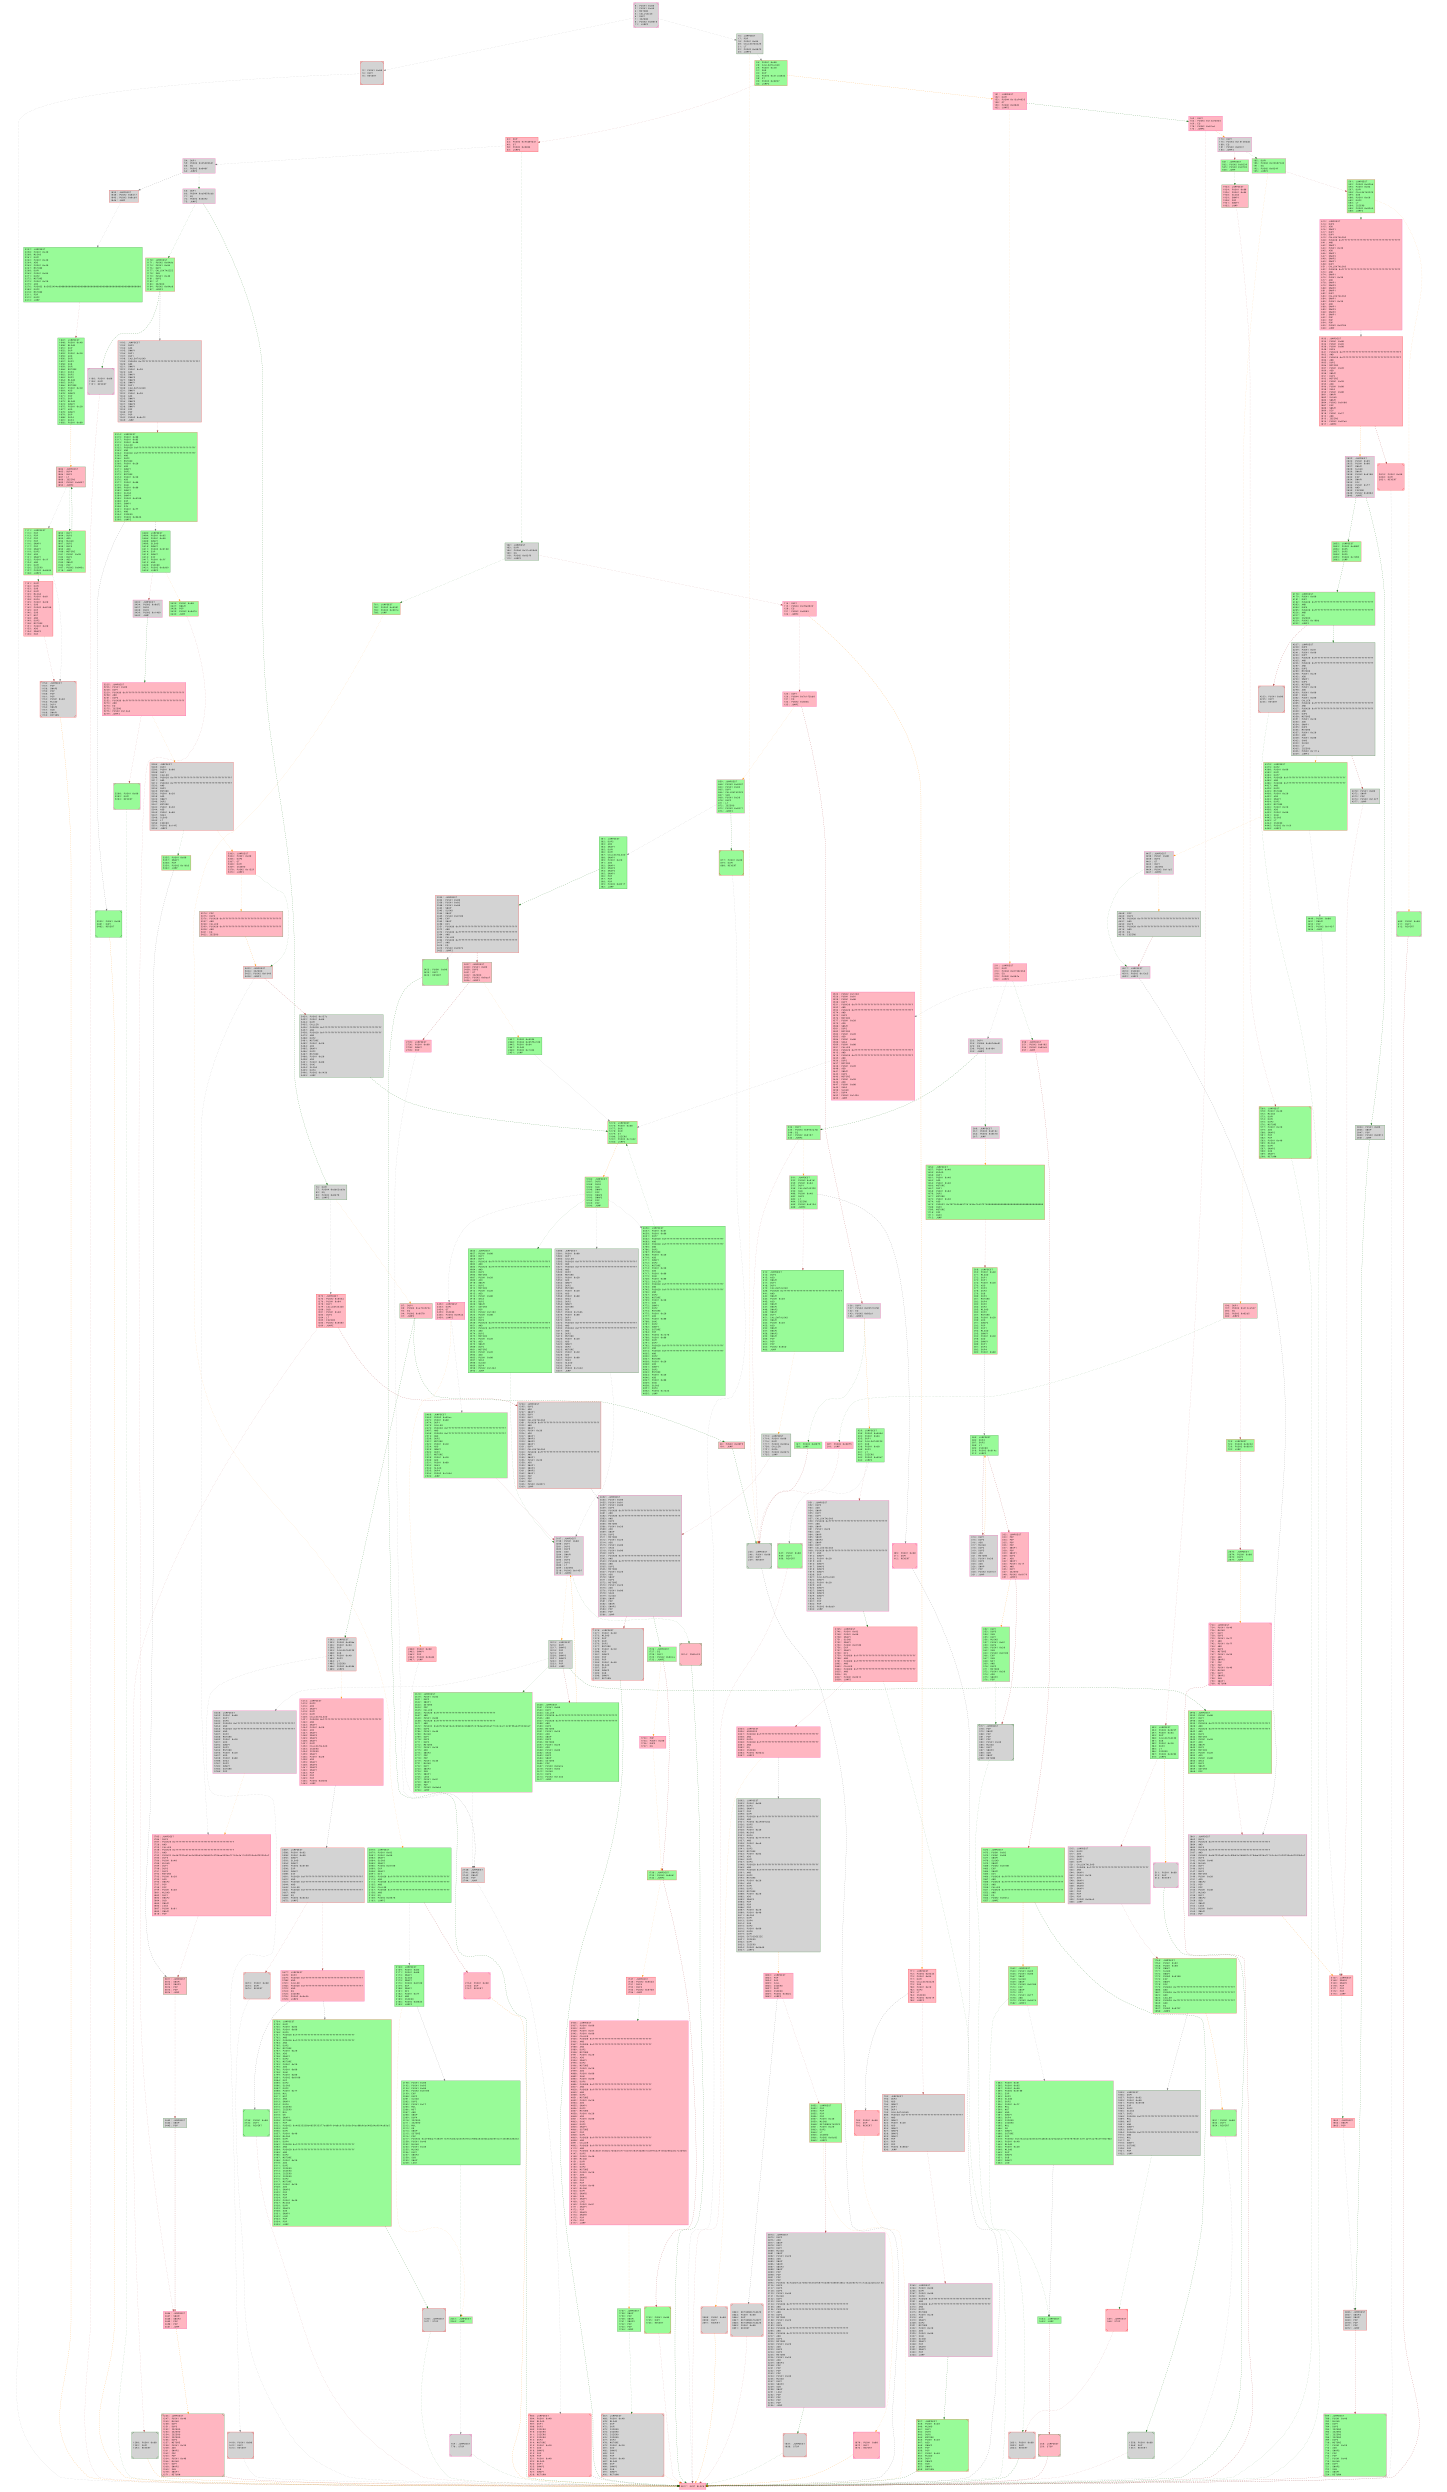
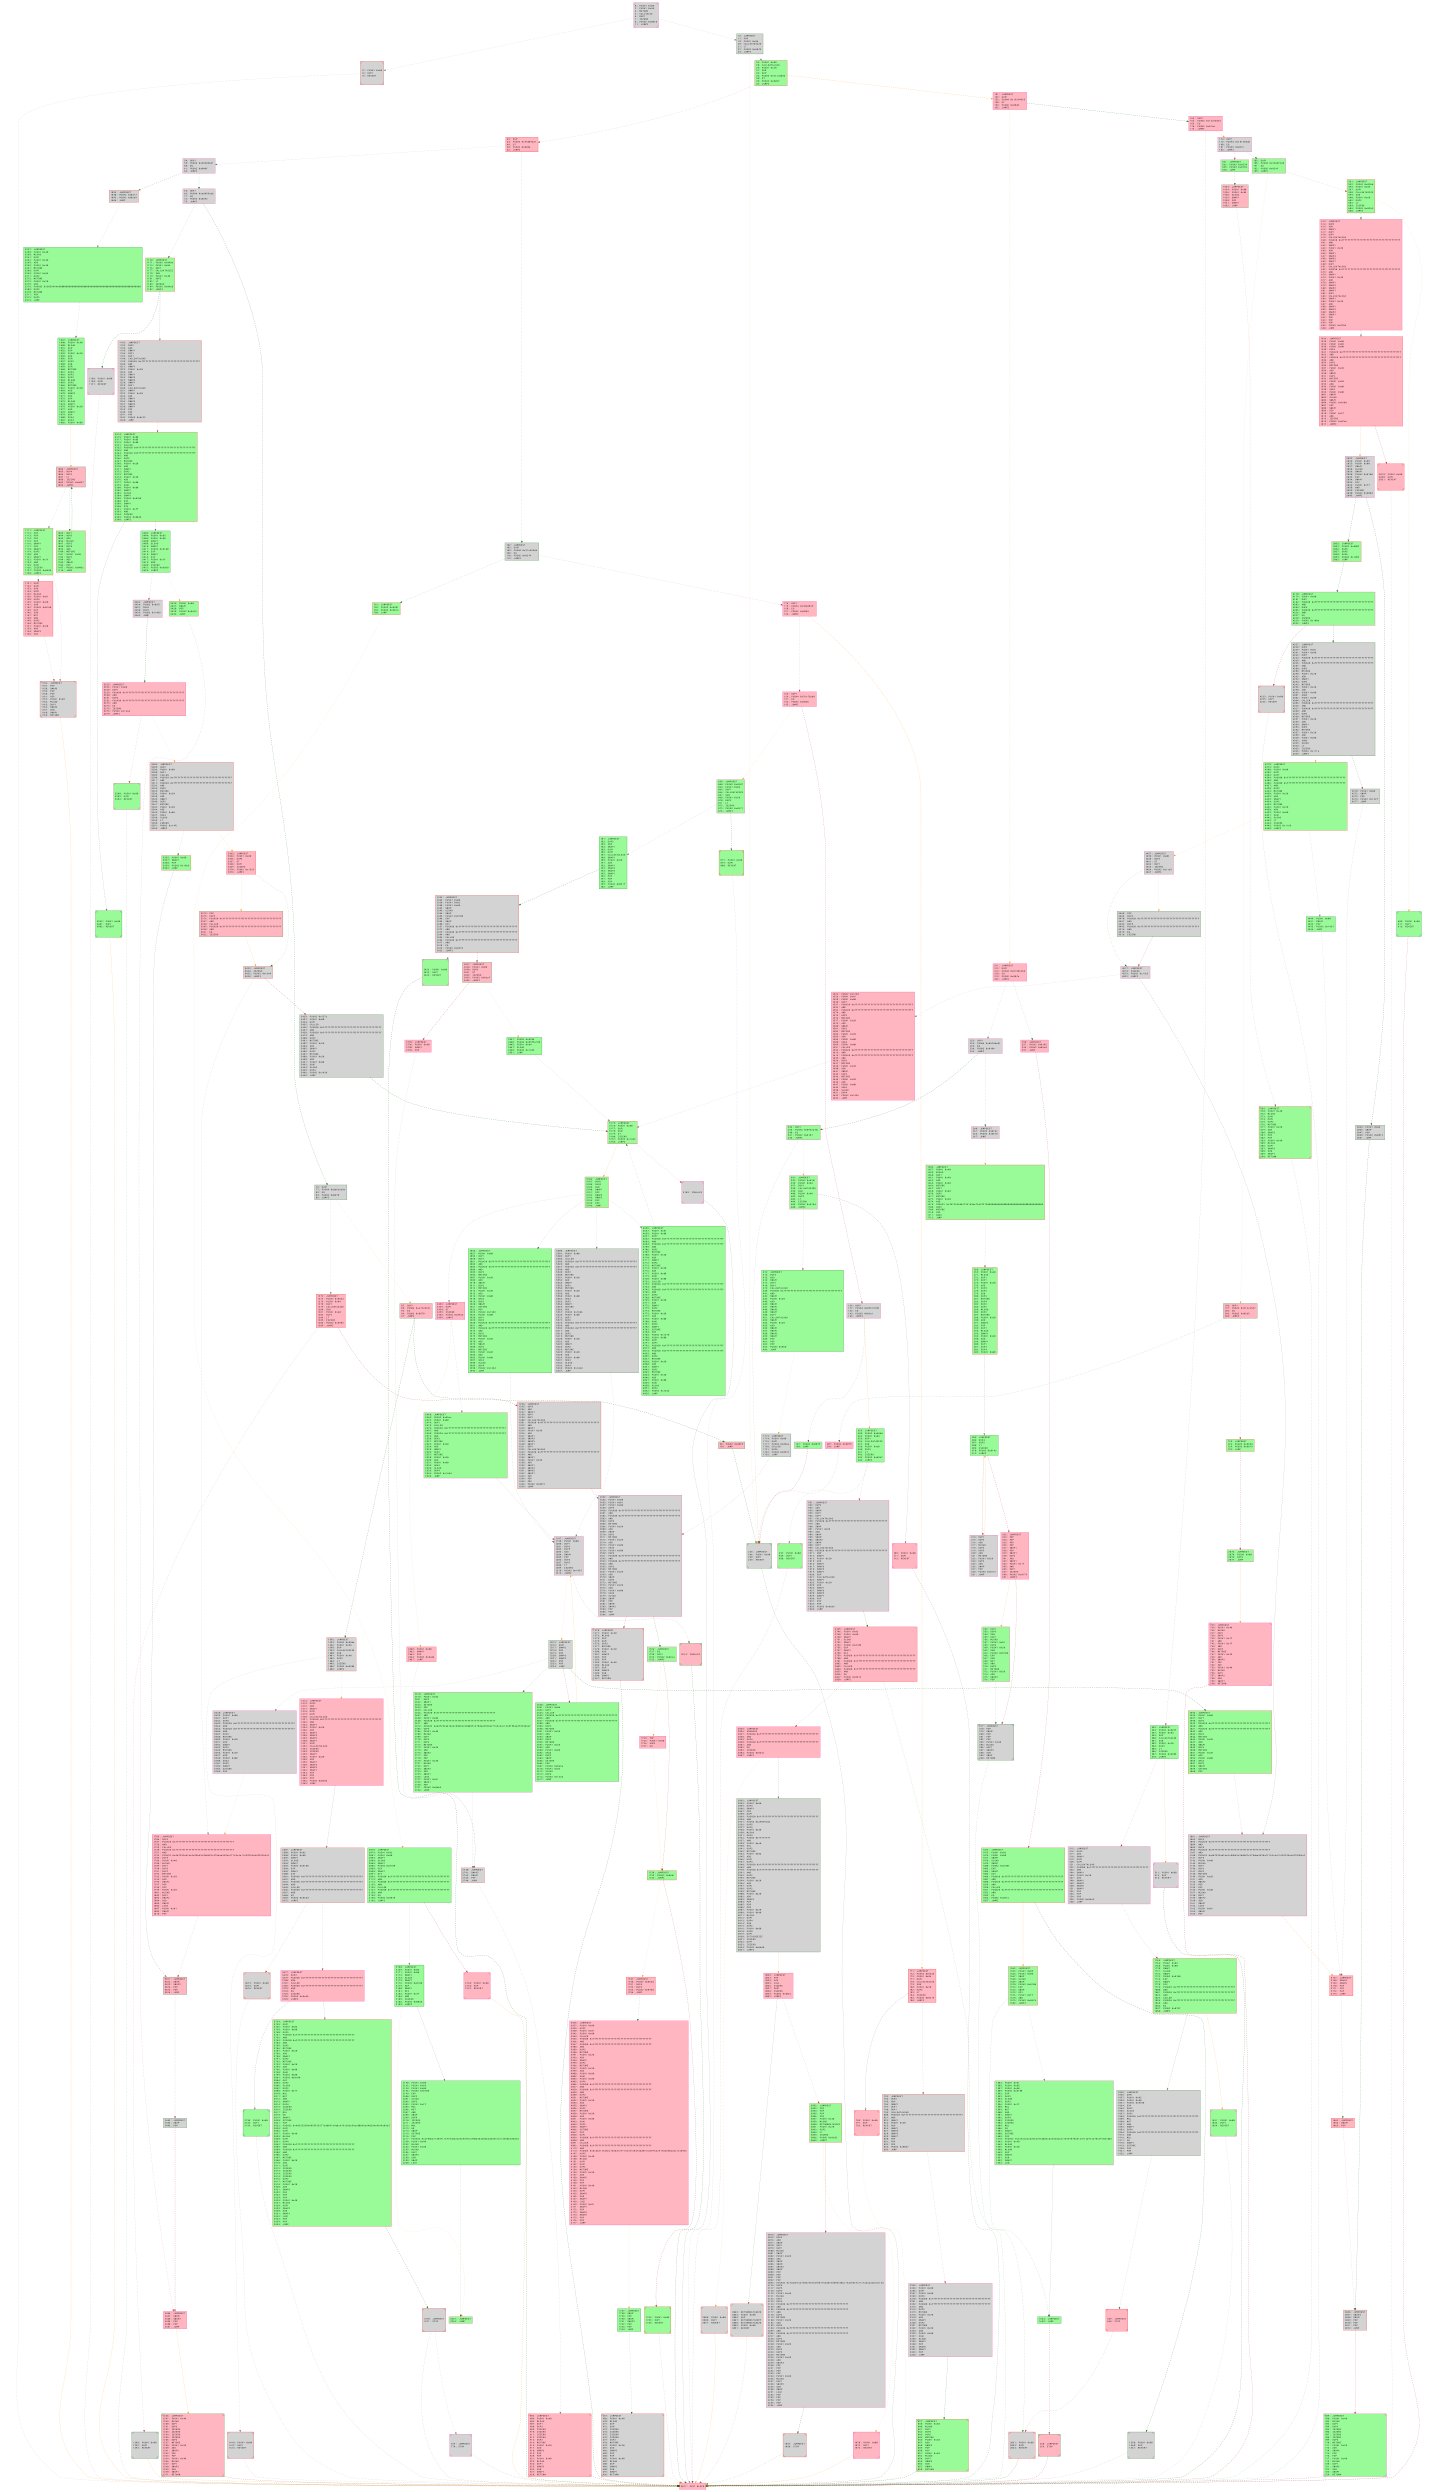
node "609: PUSH1 0x00 611: DUP1 612: REVERT": color deeppink -> darkgreen
node "5185: INVALID": added
edge "2261: JUMPDEST 2262: JUMP" -> "769: JUMPDEST 770: STOP": now "1470: JUMPDEST 1471: STOP" -> "769: JUMPDEST 770: STOP"
